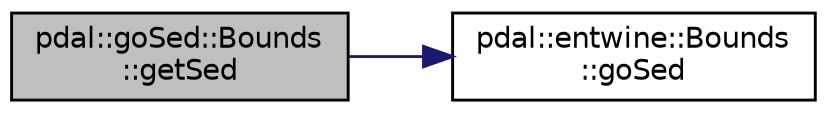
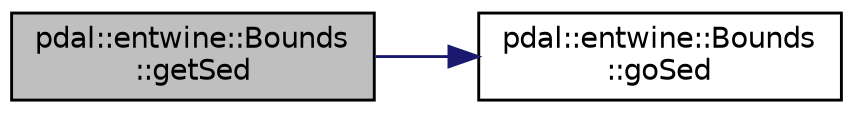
node "pdal::goSed::Bounds ::getSed": label "pdal::goSed::Bounds ::getSed" -> "pdal::entwine::Bounds ::getSed"
